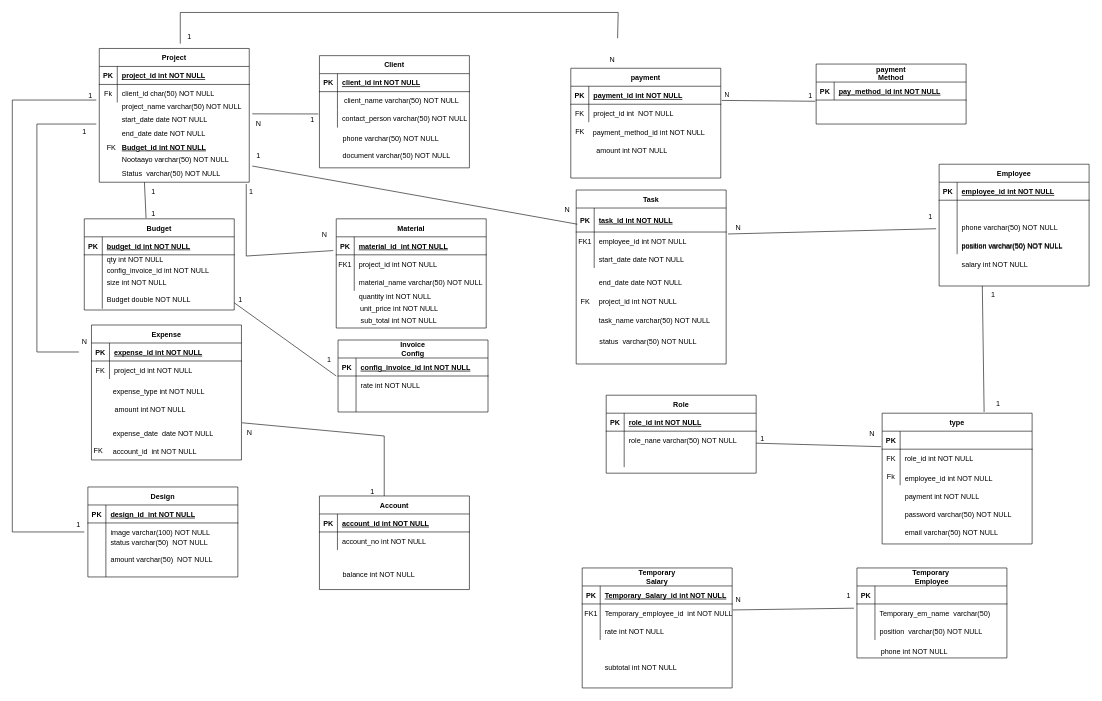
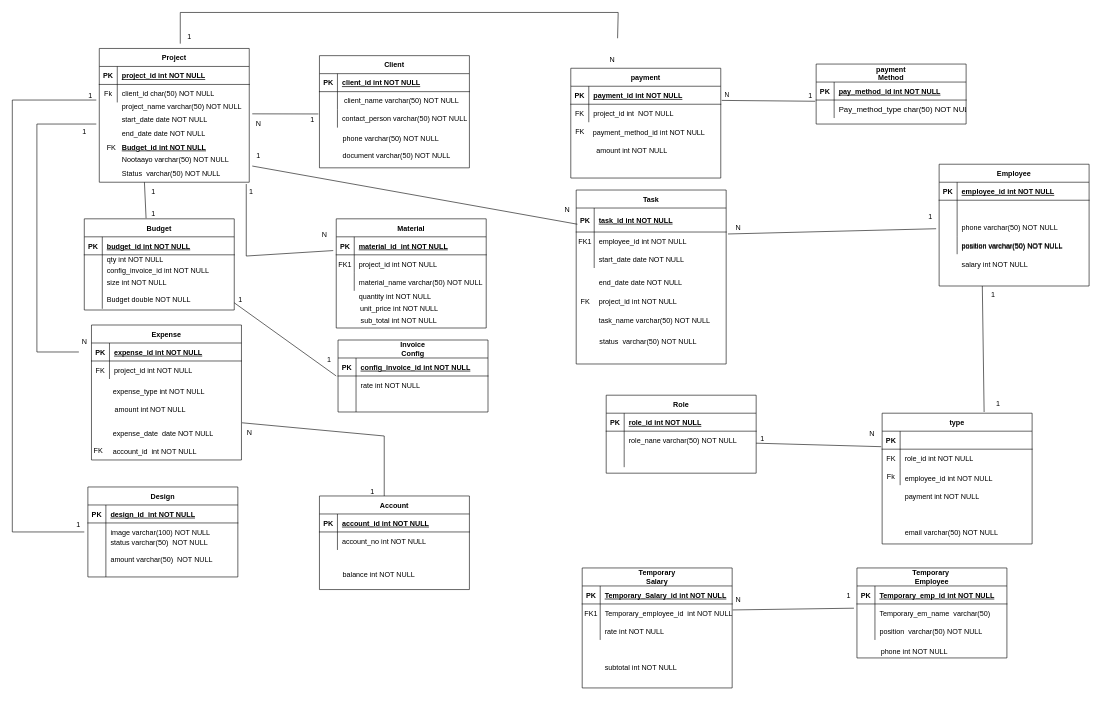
node "Pay_method_type char(50) NOT NULL": added
node "password varchar(50) NOT NULL": removed
node "Temporary_emp_id int NOT NULL": added
